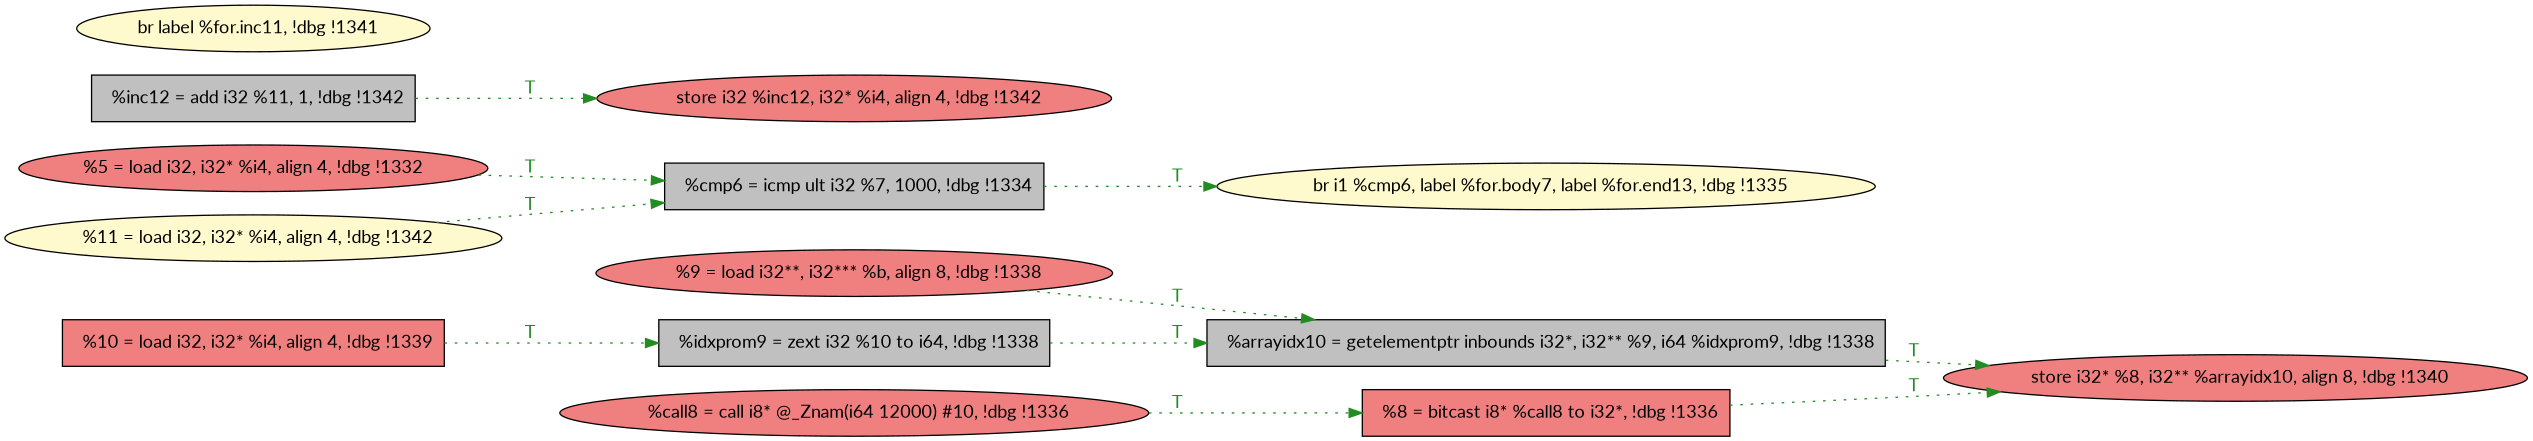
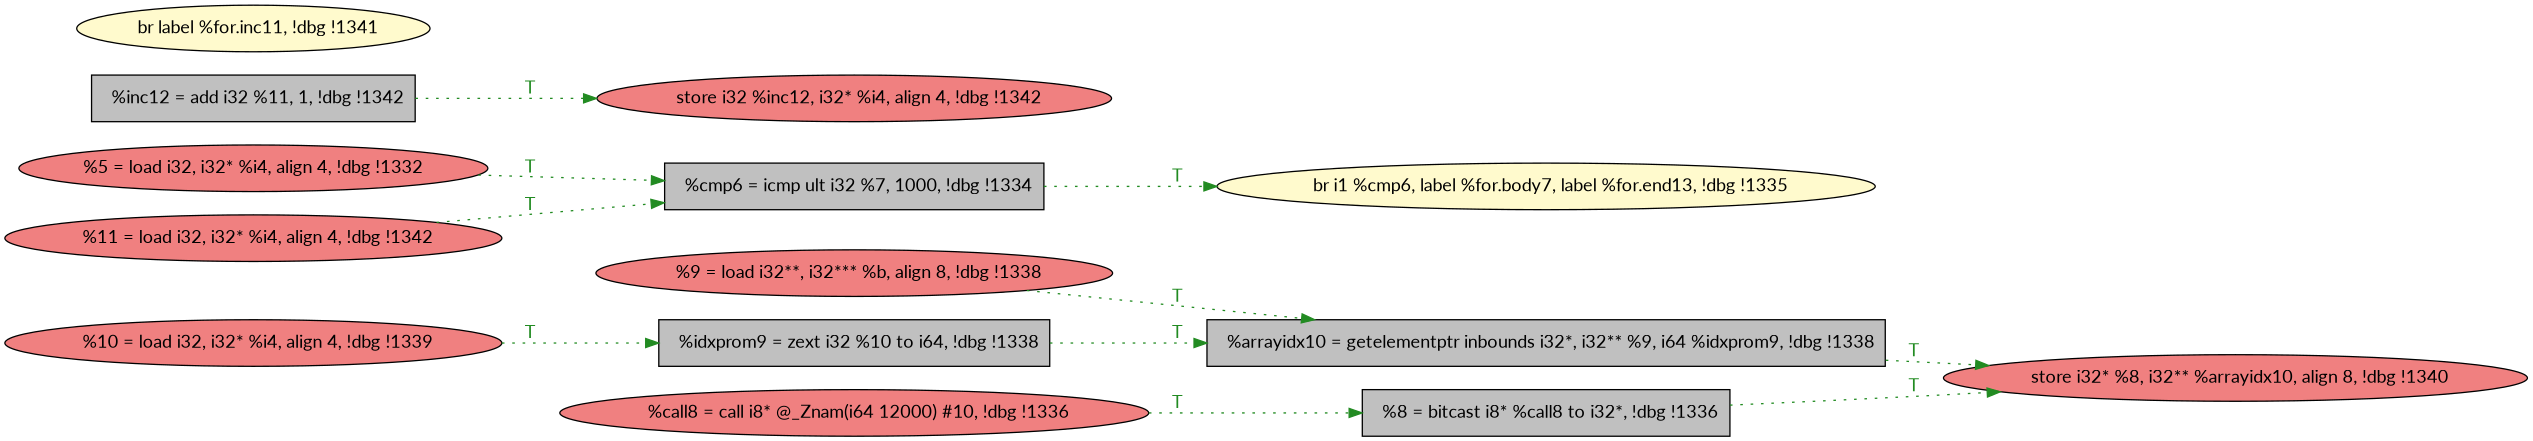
node "%11 = load i32, i32* %i4, align 4, !dbg !1342": fillcolor lemonchiffon -> lightcoral
node "%10 = load i32, i32* %i4, align 4, !dbg !1339": shape box -> ellipse
node "%8 = bitcast i8* %call8 to i32*, !dbg !1336": fillcolor lightcoral -> grey
